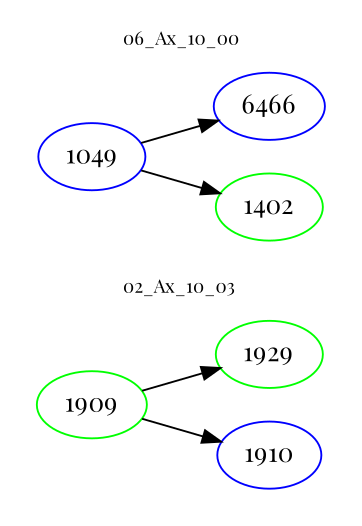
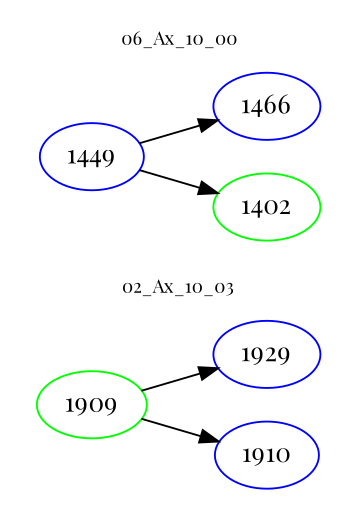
node "6466": label "6466" -> "1466"
node "1049": label "1049" -> "1449"
node "1929": color green -> blue
